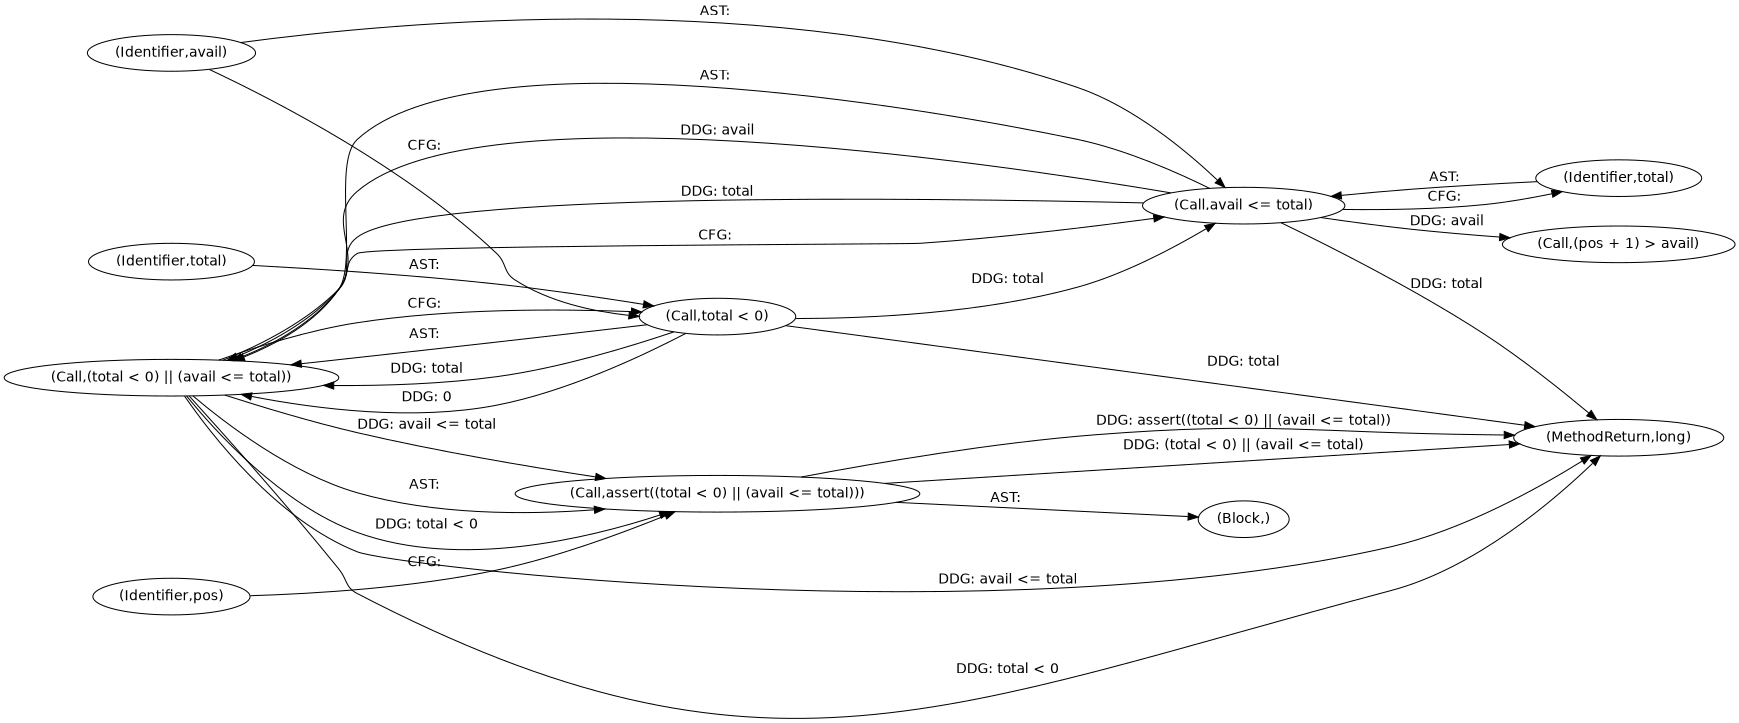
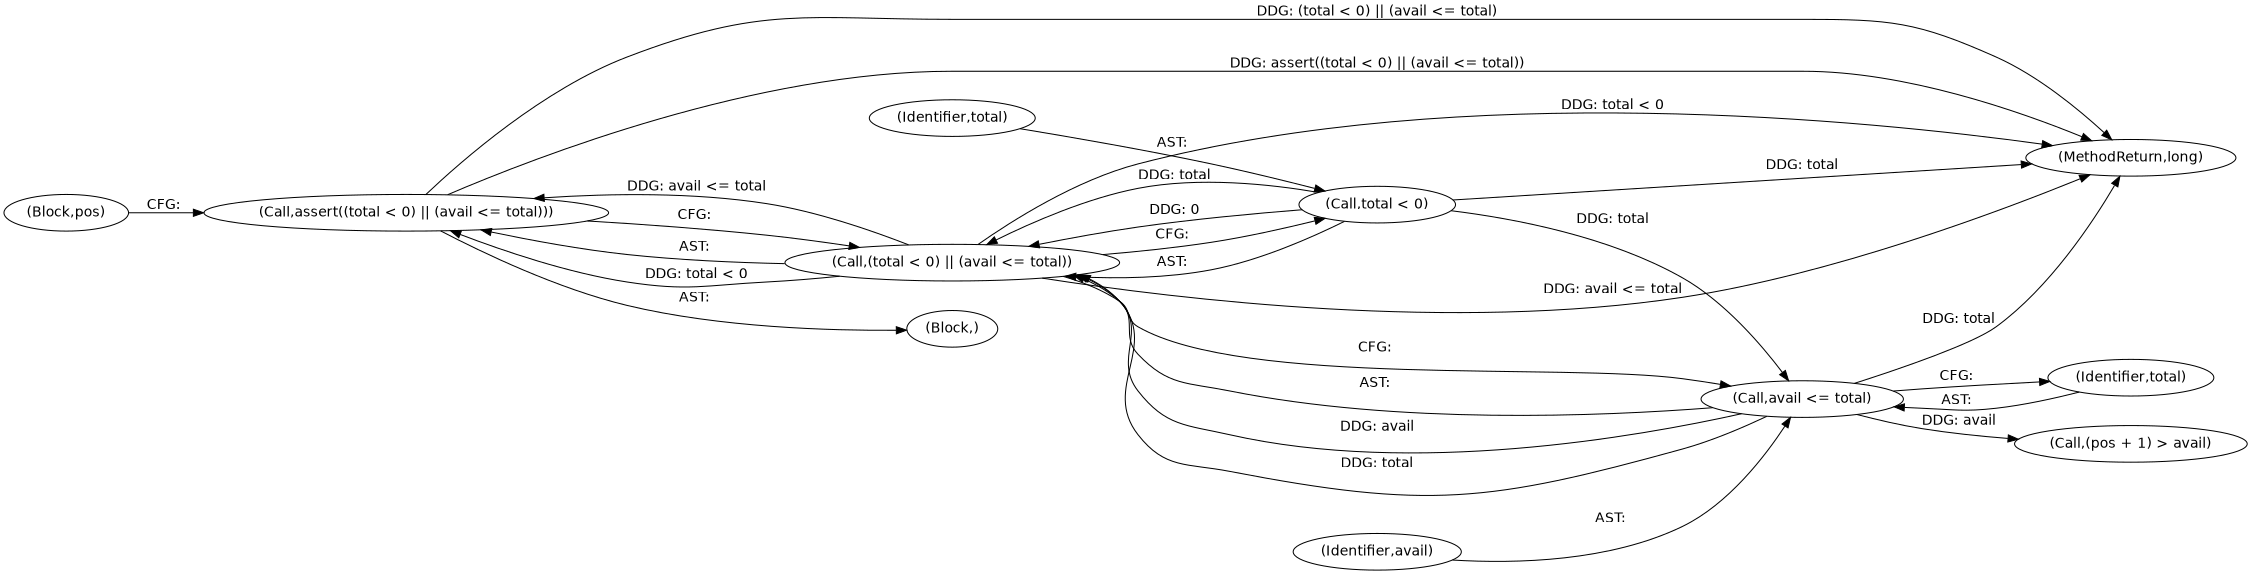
edge "(Identifier,avail)" -> "(Call,total < 0)": removed, label "CFG:"
edge "(Call,assert((total < 0) || (avail <= total)))" -> "(Call,(total < 0) || (avail <= total))": added, label "CFG:"
node "(Identifier,pos)": label "(Identifier,pos)" -> "(Block,pos)"
